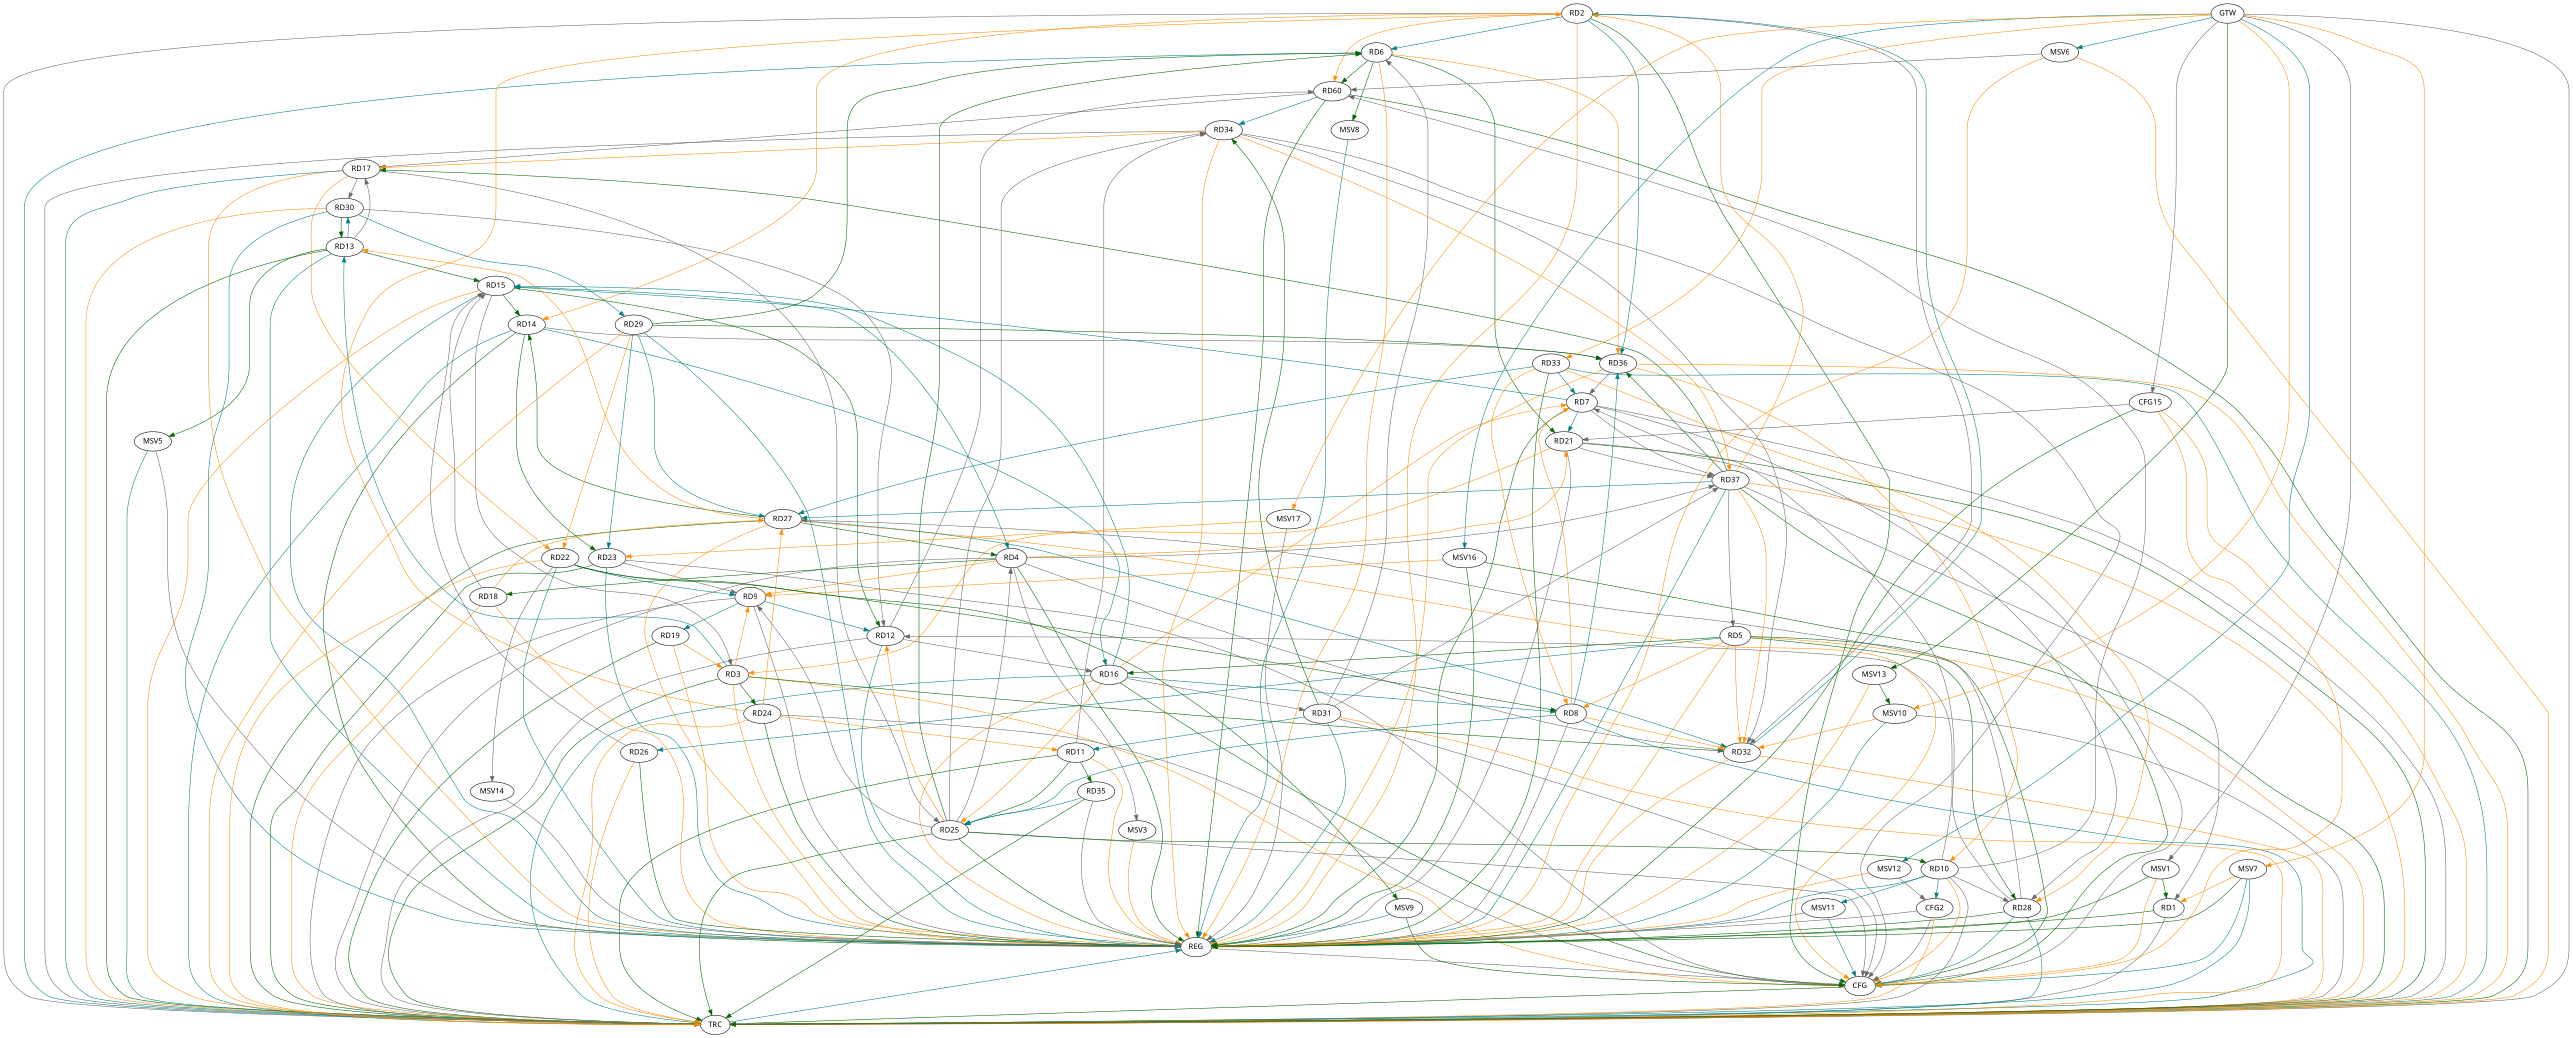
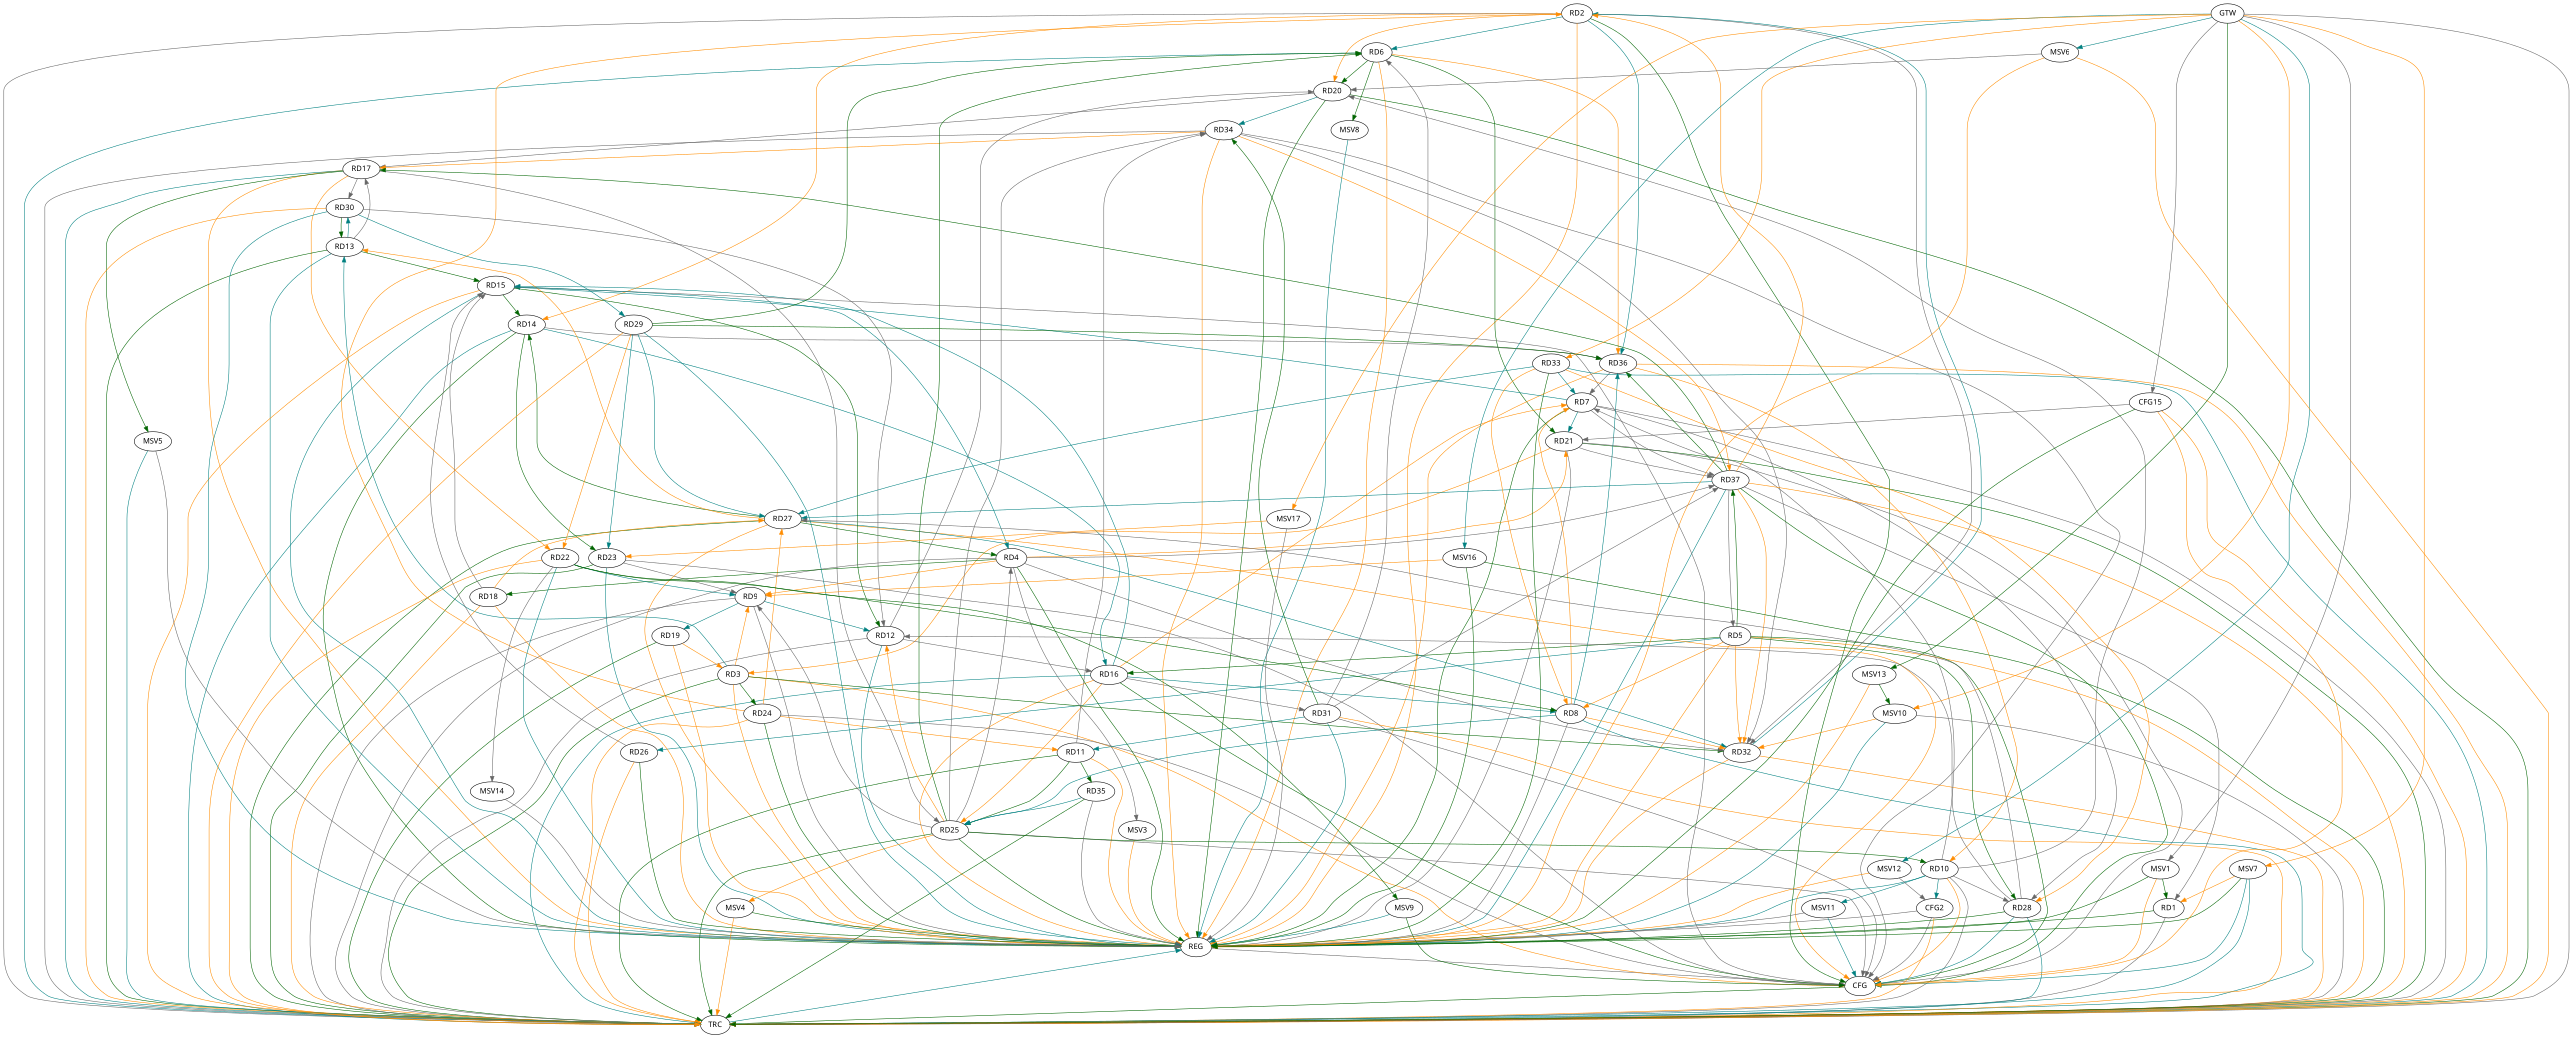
node "RD60": label "RD60" -> "RD20"
edge "RD13" -> "MSV5": now "RD17" -> "MSV5"
edge "RD15" -> "RD3": now "RD15" -> "CFG"
edge "RD5" -> "RD37": added
node "MSV4": added
